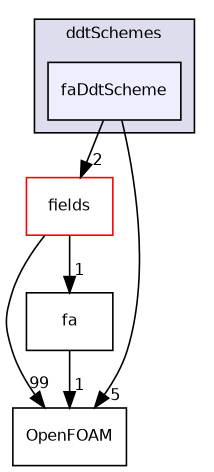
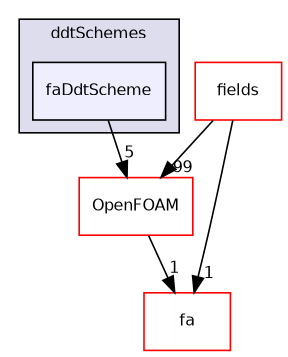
edge "faDdtScheme" -> "fields": removed
node "fa": color black -> red
edge "fa" -> "OpenFOAM": reversed
node "OpenFOAM": color black -> red
